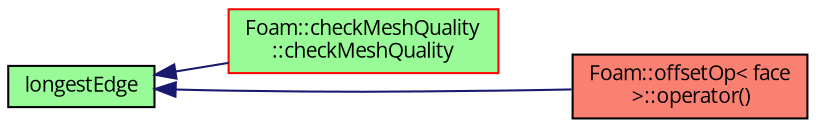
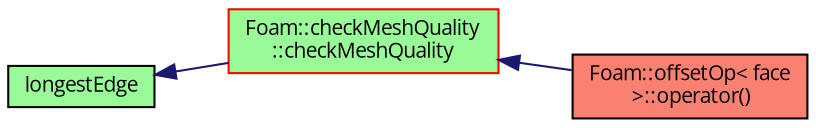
edge "Foam::offsetOp< face >::operator()" -> "longestEdge": now "Foam::offsetOp< face >::operator()" -> "Foam::checkMeshQuality ::checkMeshQuality"
